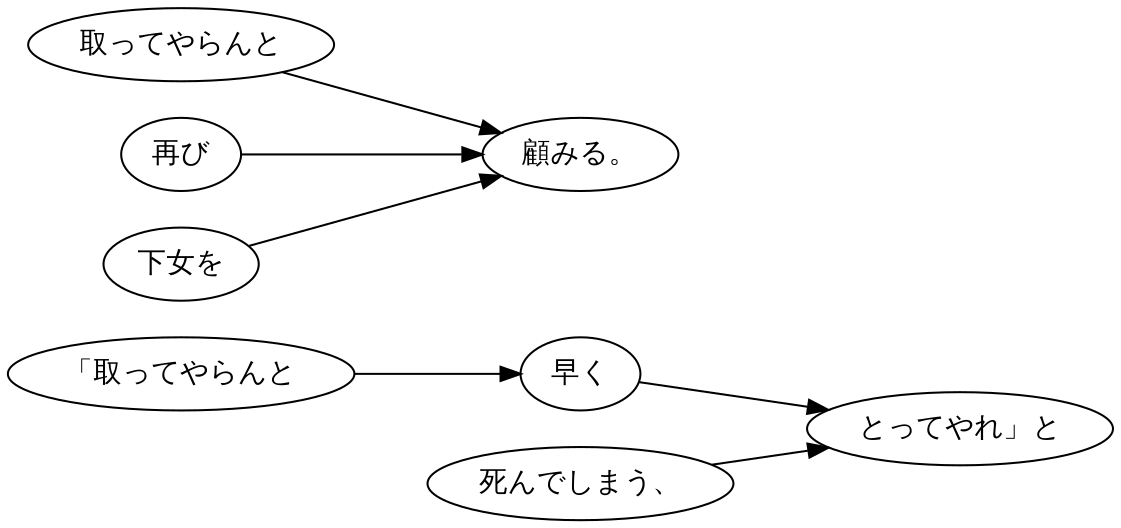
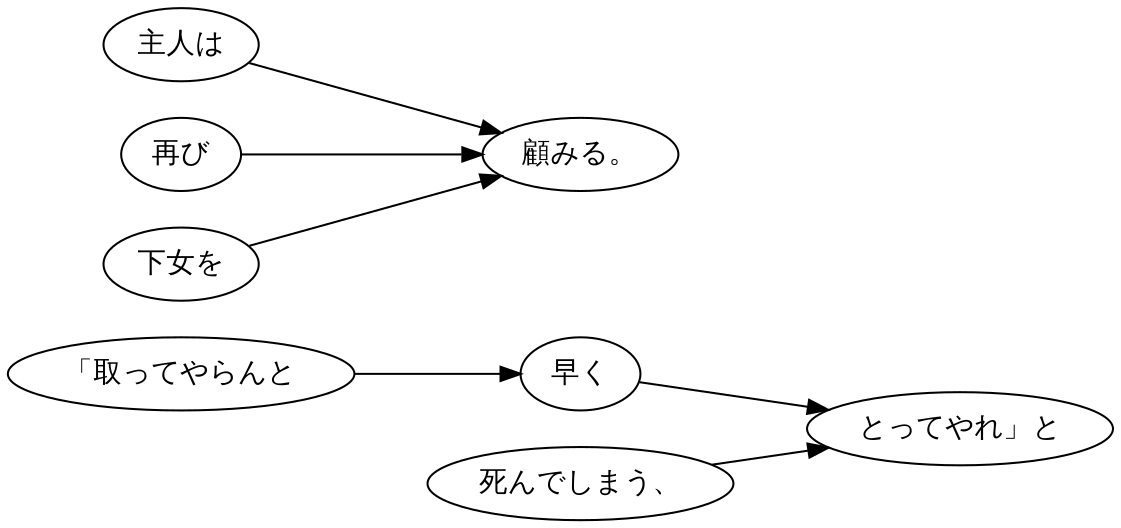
node "取ってやらんと": label "取ってやらんと" -> "主人は"
